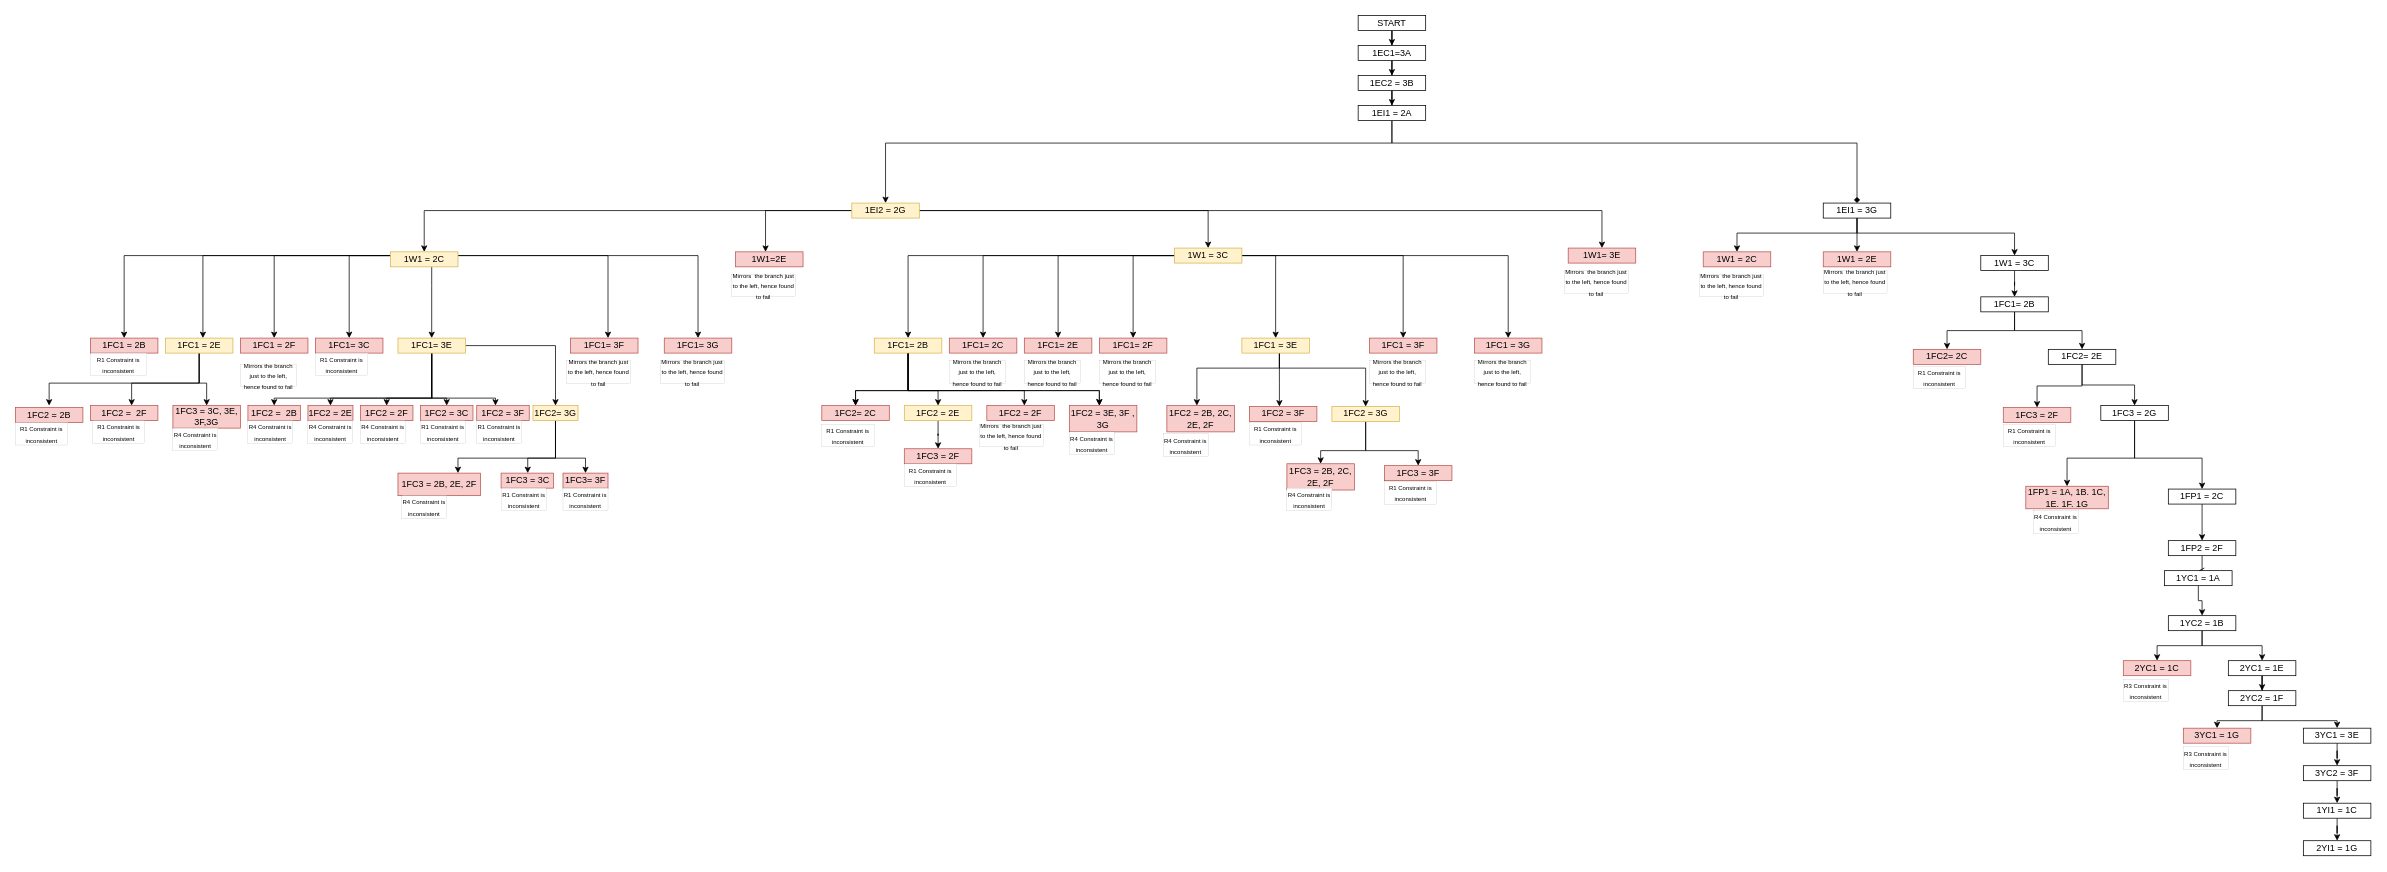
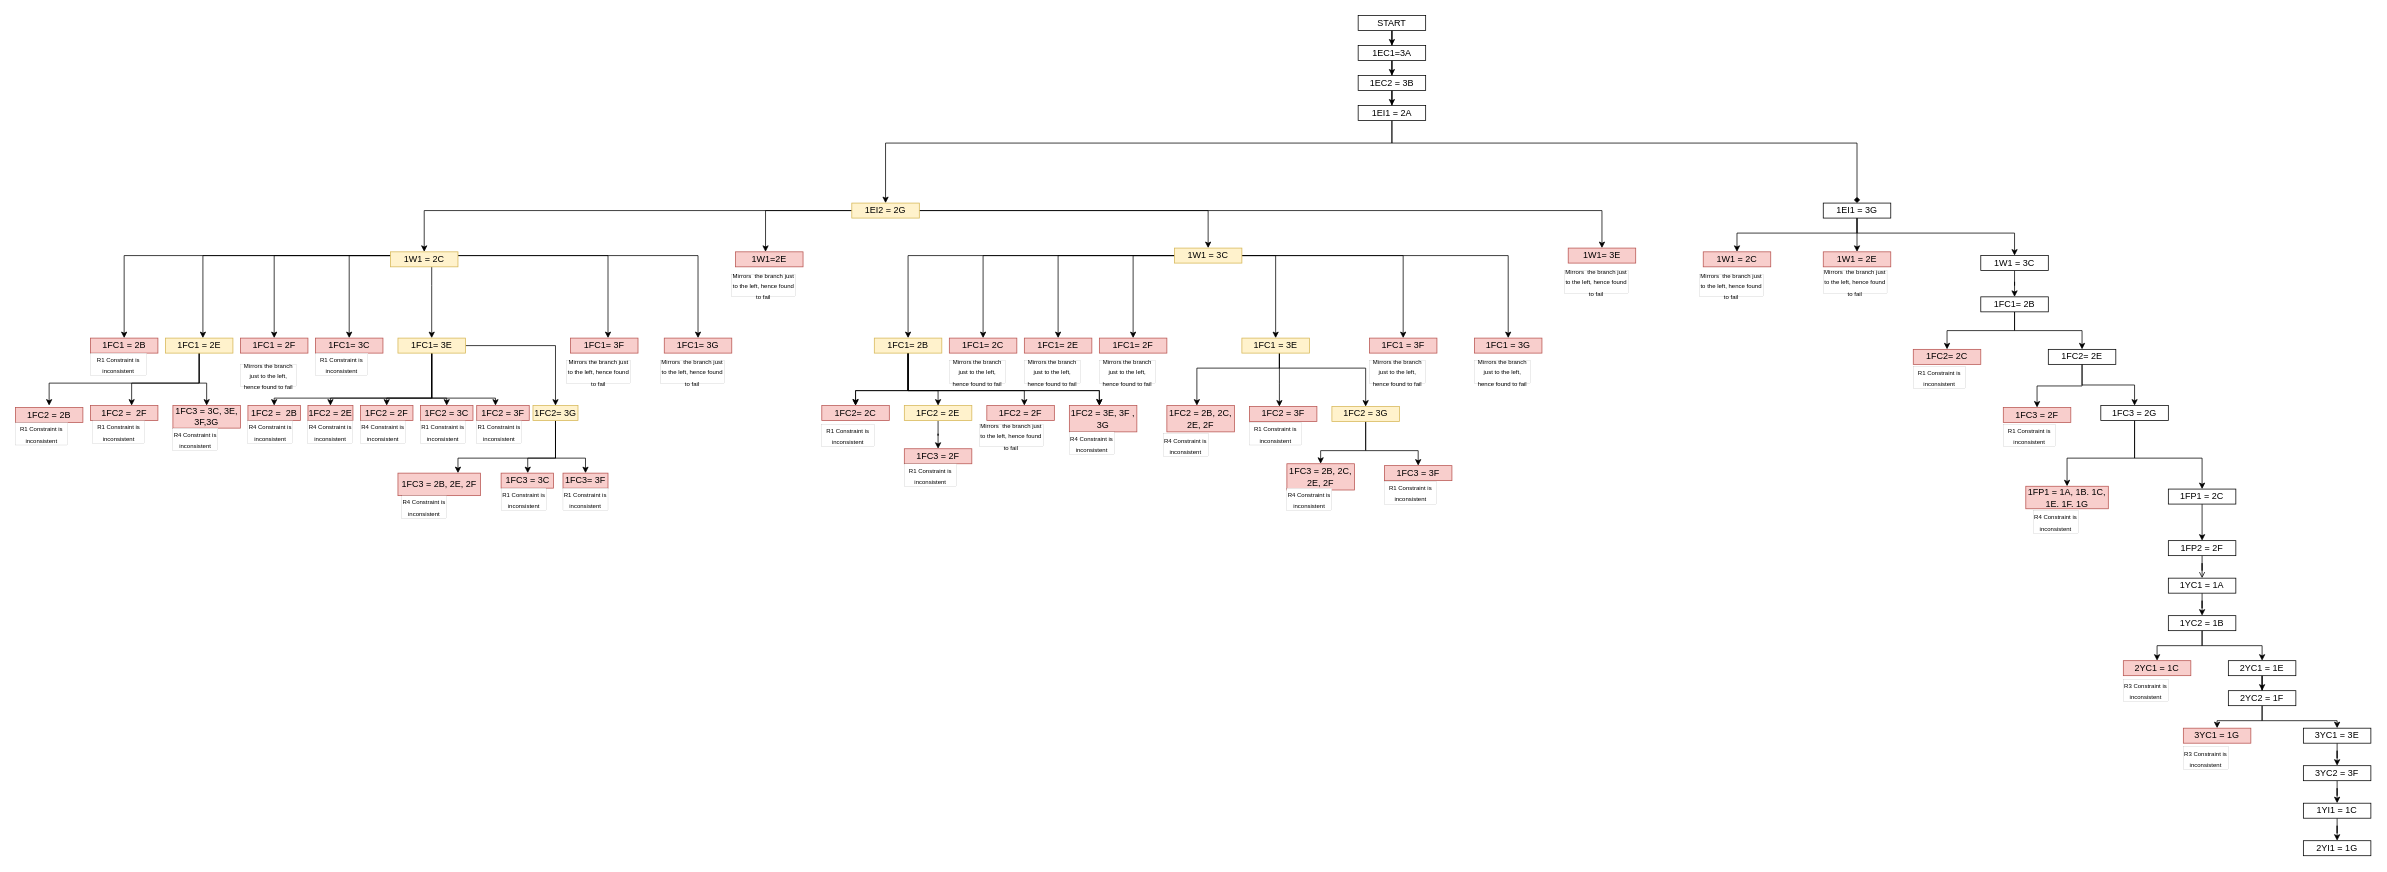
node "1YC1 = 1A": moved (2198, 578) -> (2202, 585)
